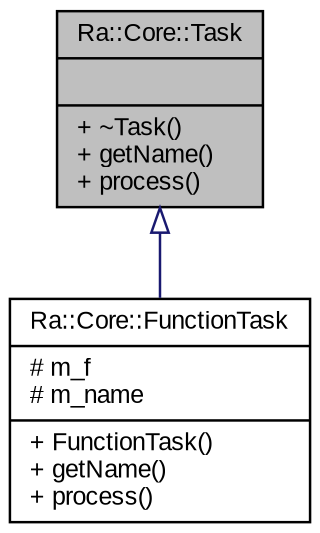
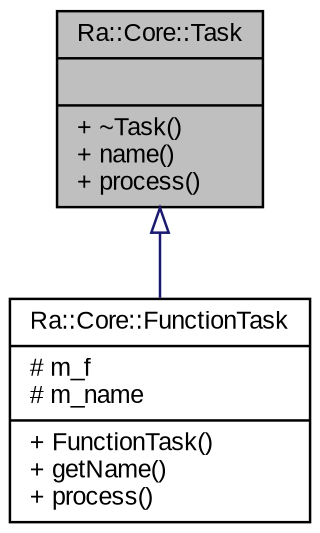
node "Ra::Core::Task": text "+ getName()" -> "+ name()"
